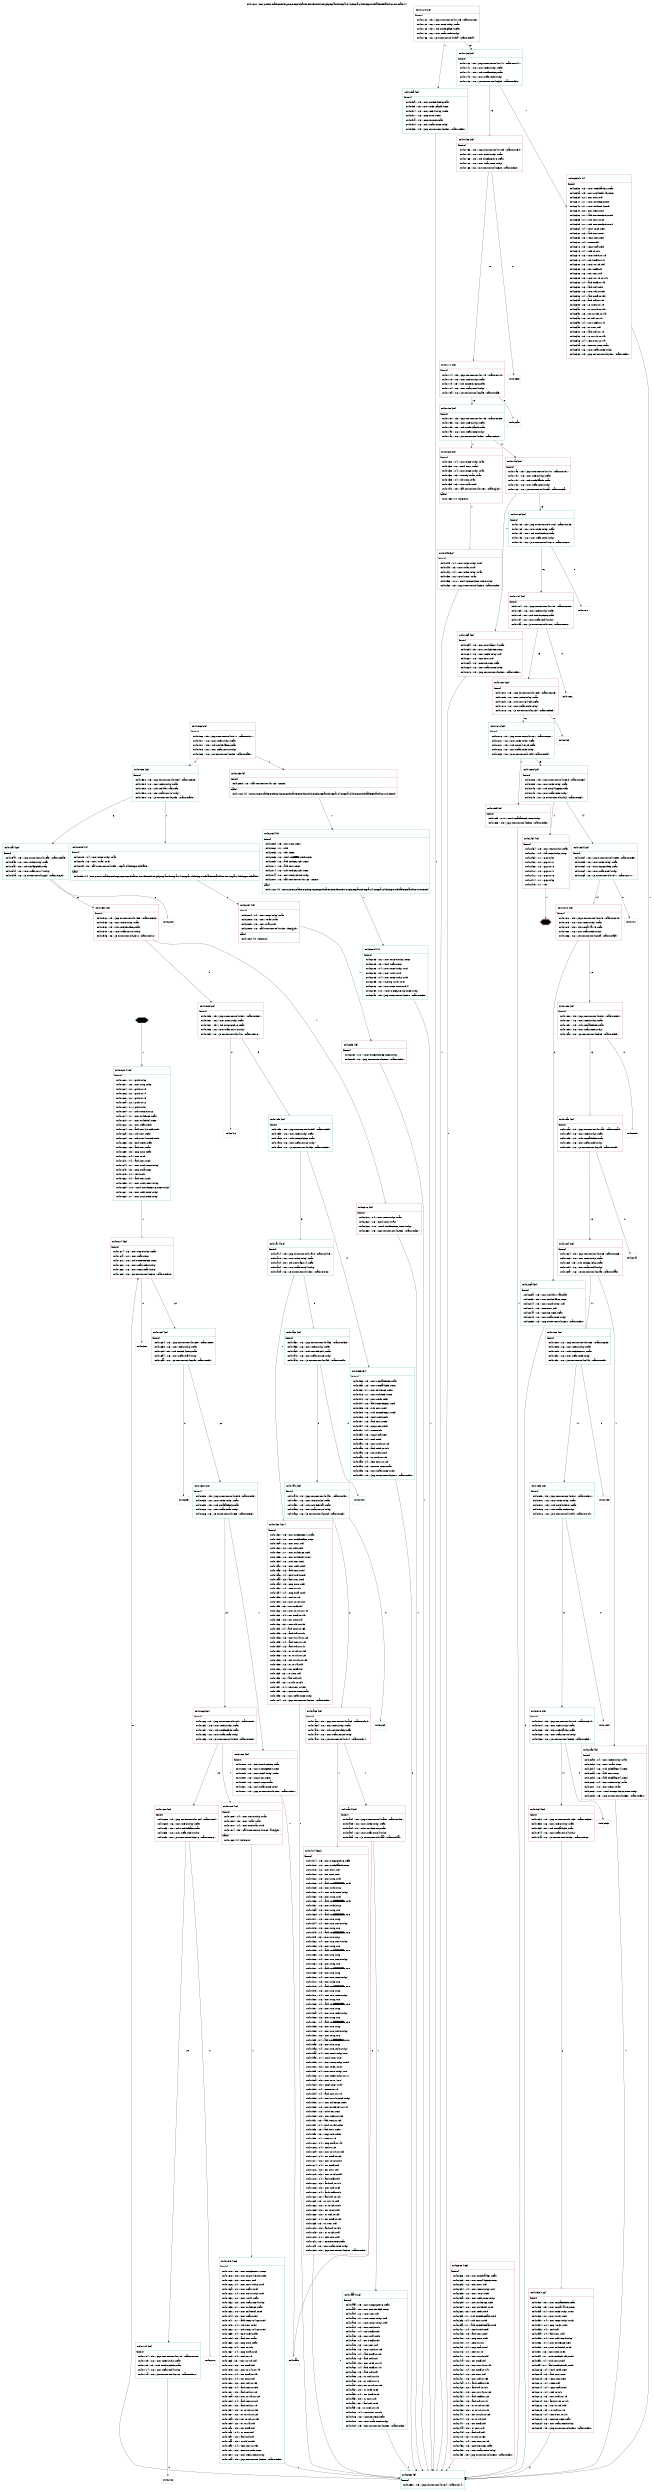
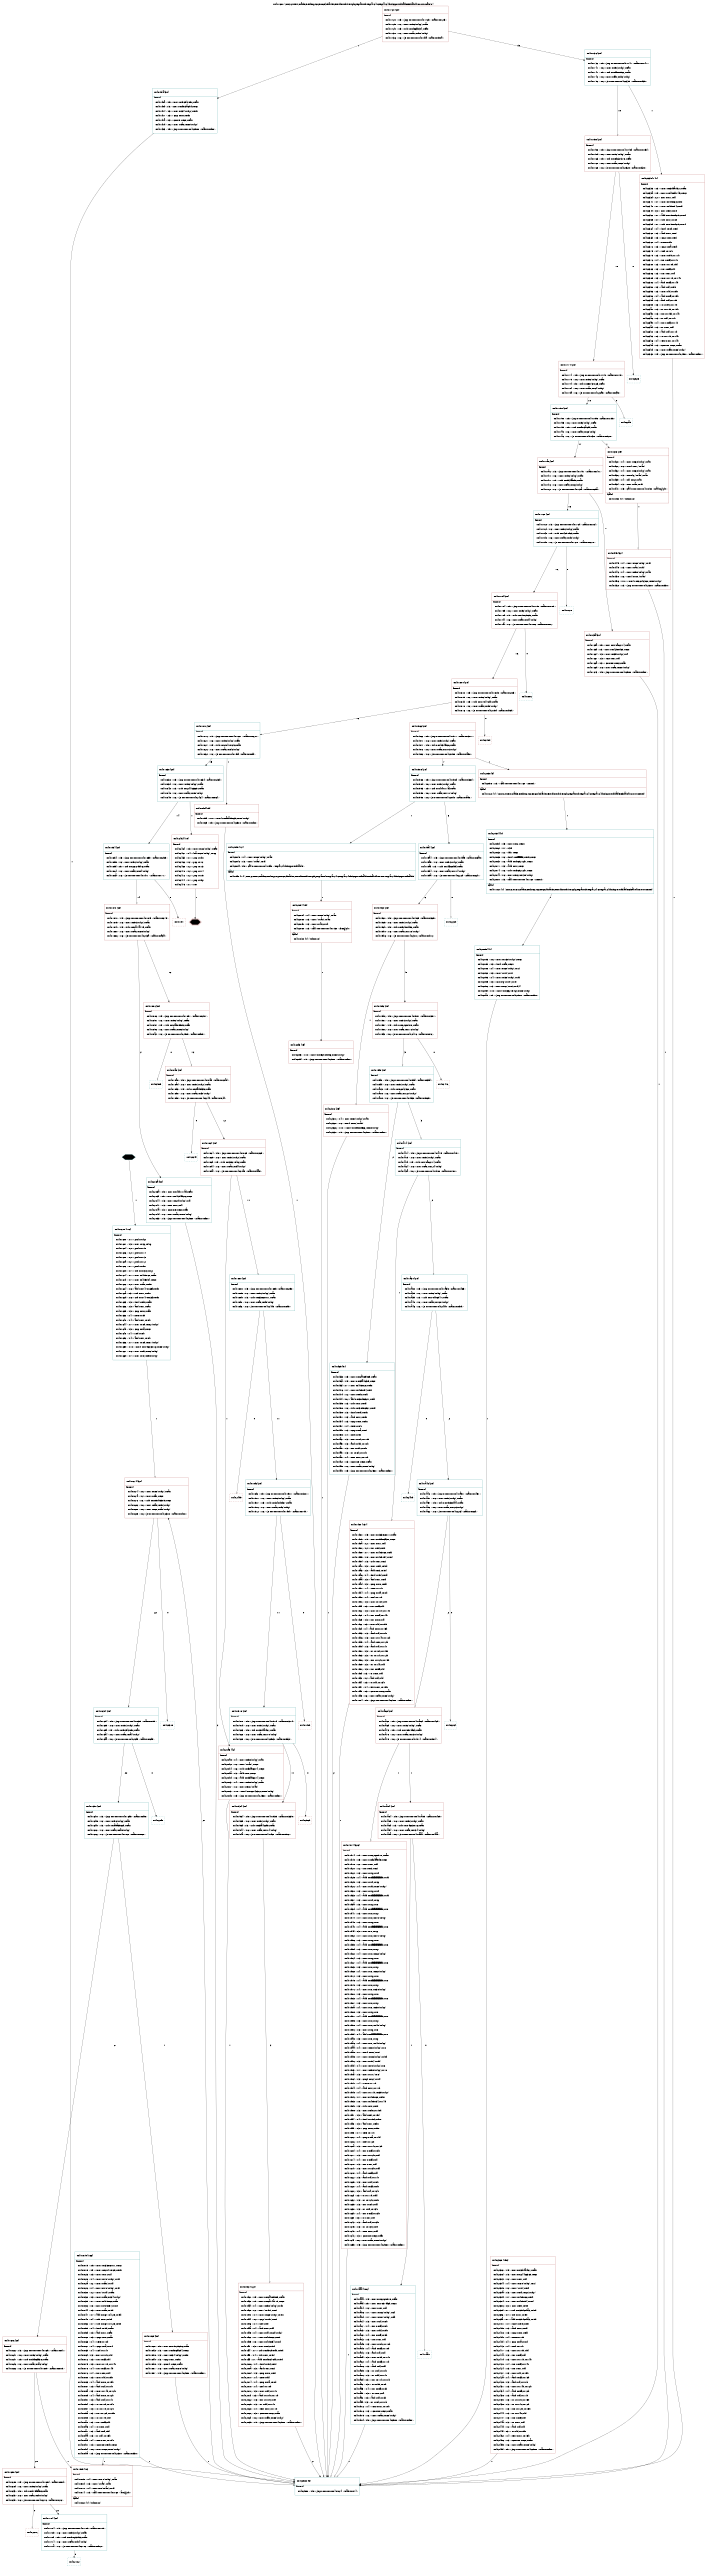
edge "0x401e09 [16]" -> "0x401e19 [166]": reversed
edge "0x401ece [30]" -> "0x401aa0": now "0x401ece [30]" -> "0x402580 [5]"
